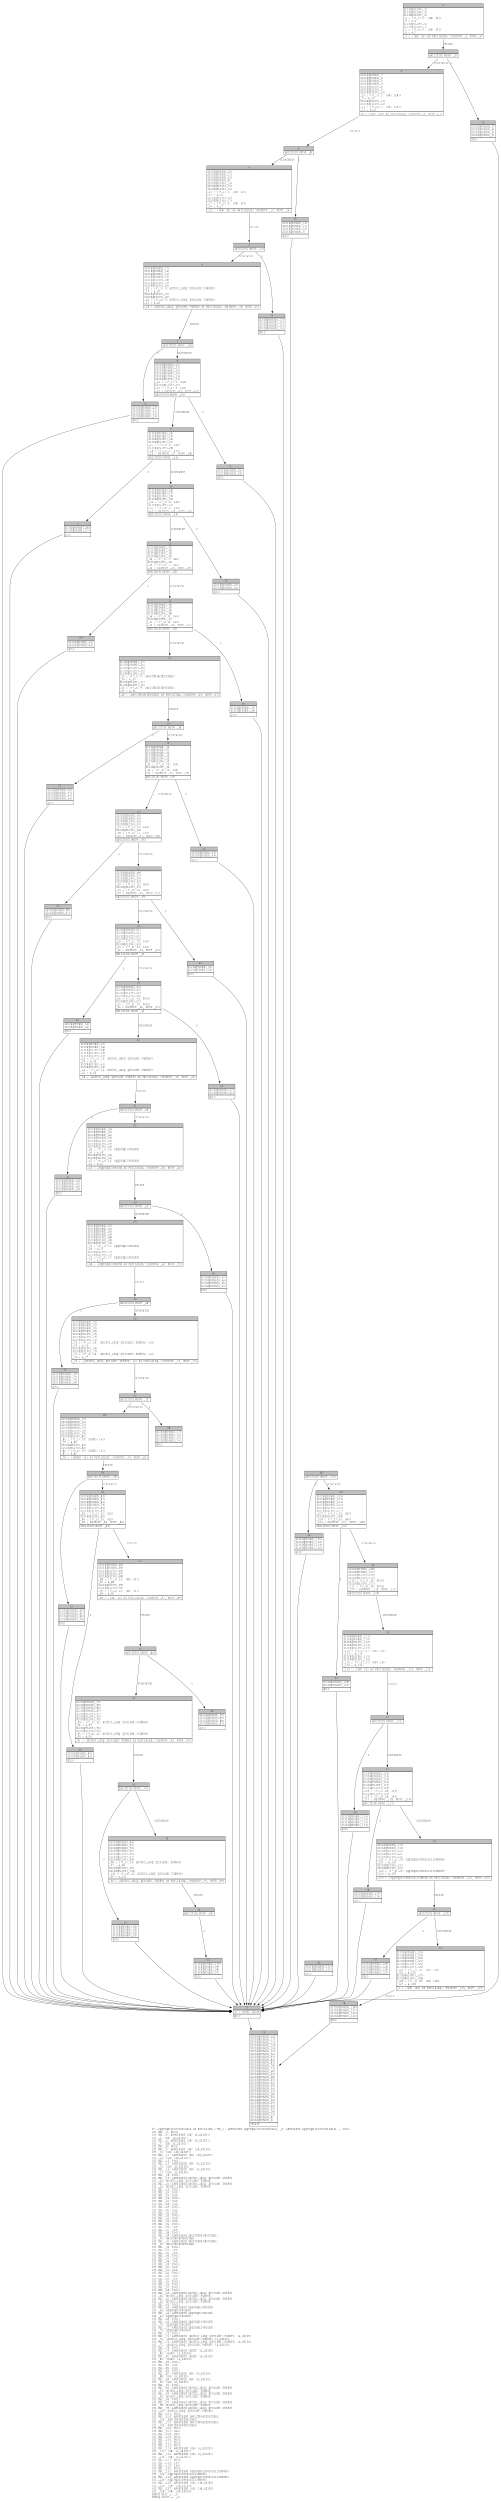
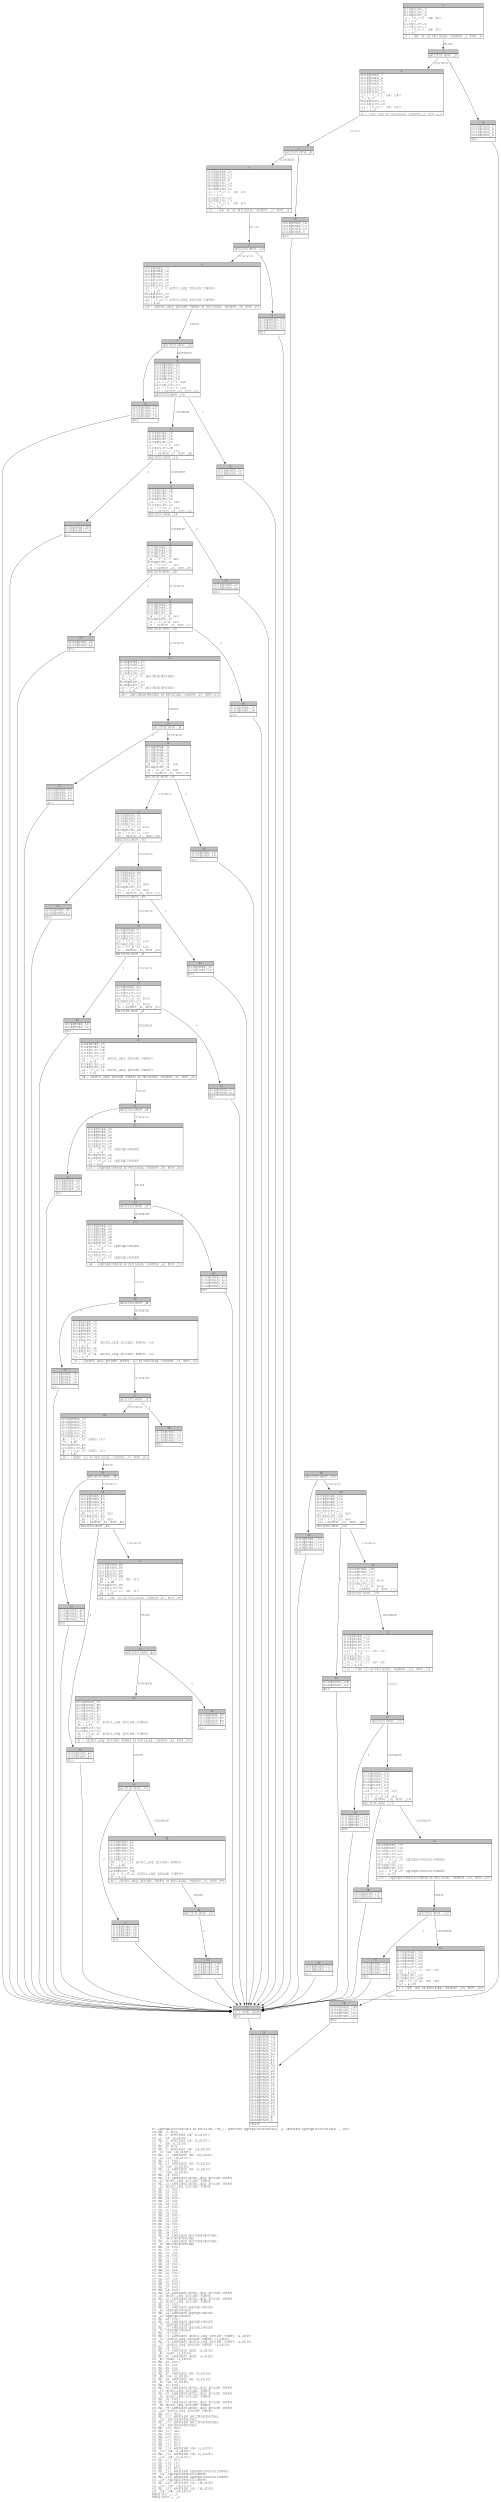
edge "30" -> "31": label "return" -> "otherwise"
